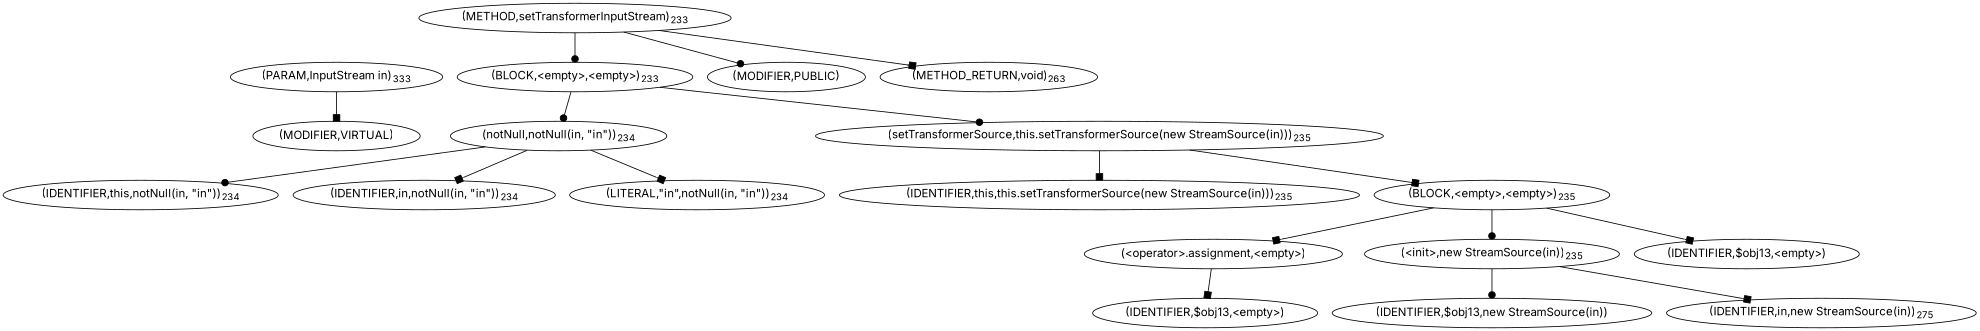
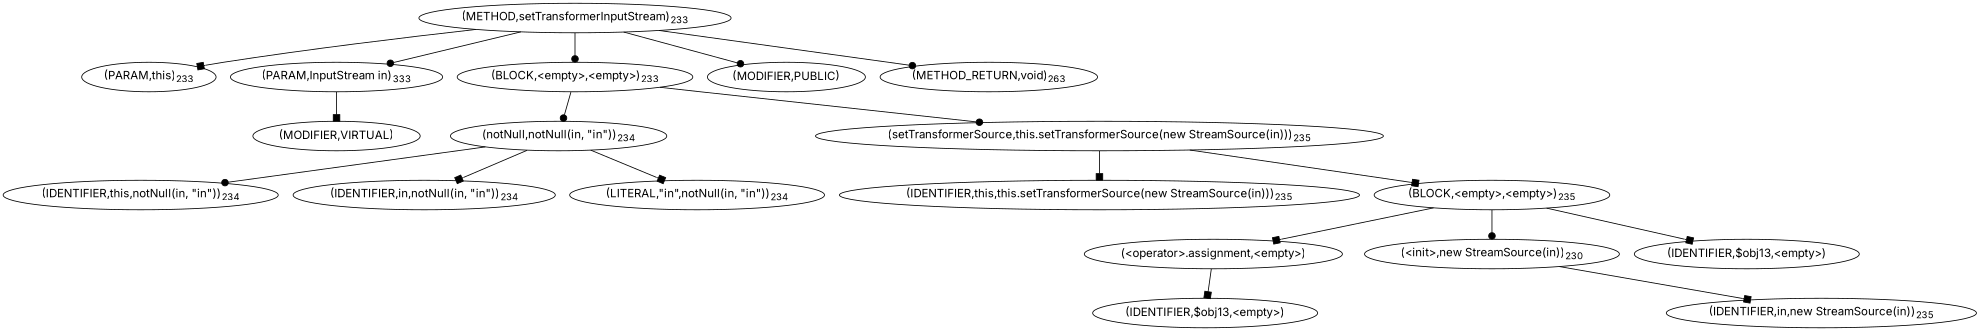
edge "(METHOD,setTransformerInputStream)" -> "(PARAM,InputStream in)": added
edge "(METHOD,setTransformerInputStream)" -> "(METHOD_RETURN,void)": arrowhead box -> dot
node "(PARAM,this)": added
node "(<init>,new StreamSource(in))": text "235" -> "230"
node "(IDENTIFIER,in,new StreamSource(in))": text "275" -> "235"
node "(IDENTIFIER,$obj13,new StreamSource(in))": removed
